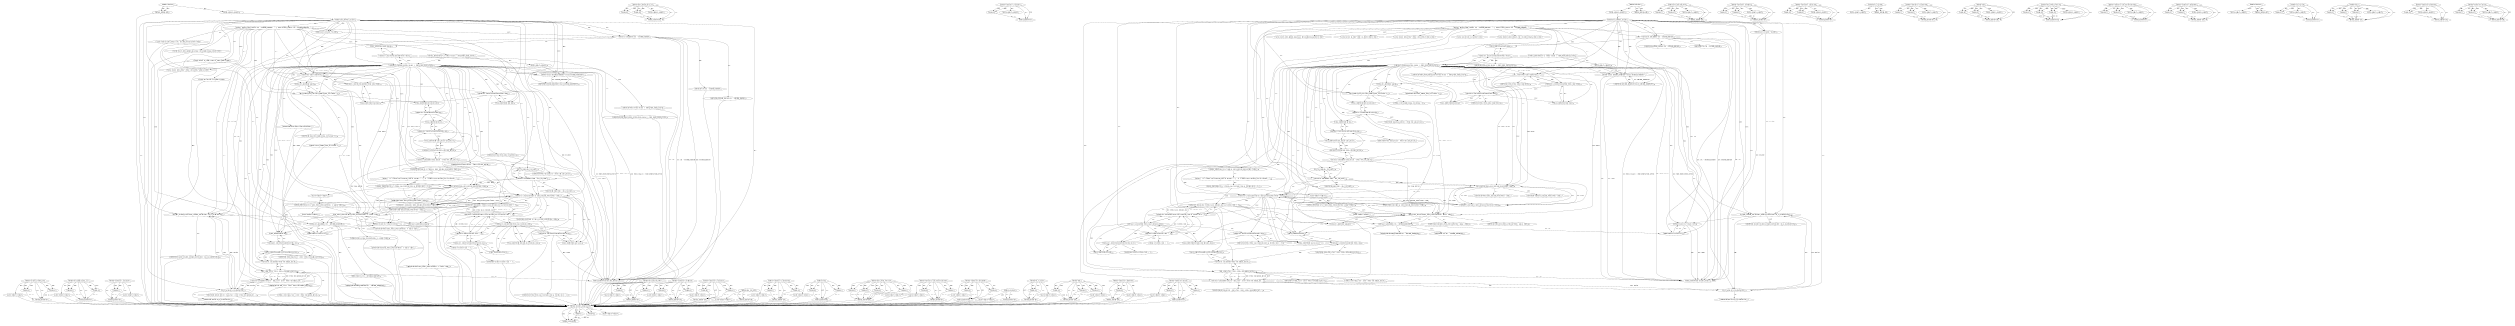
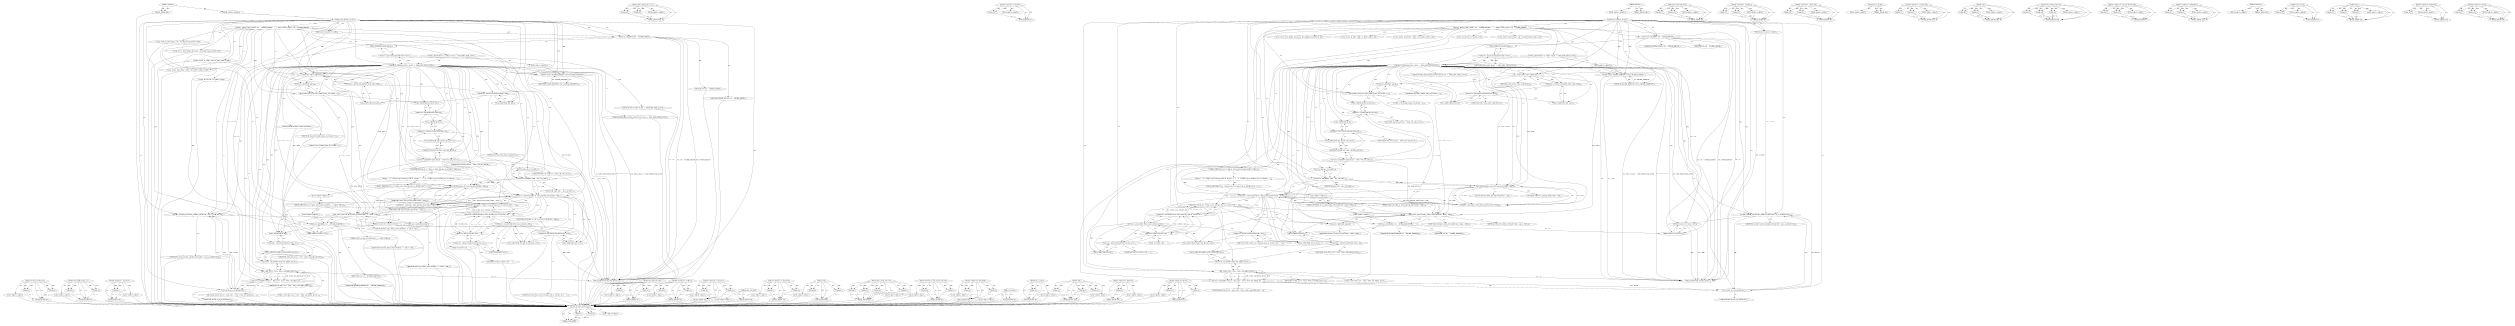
node "(IDENTIFIER,data,perf_event_overflow(event, &data, regs))": added
